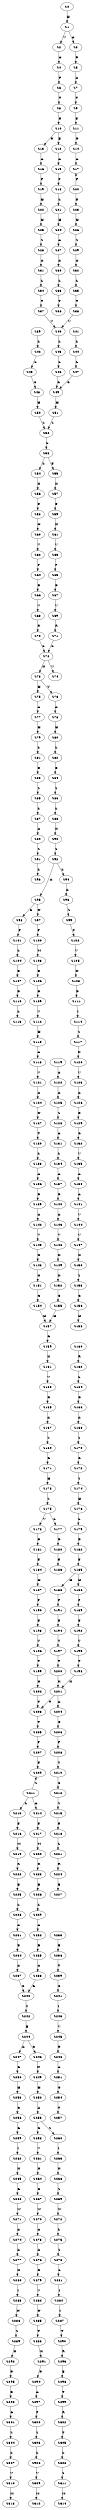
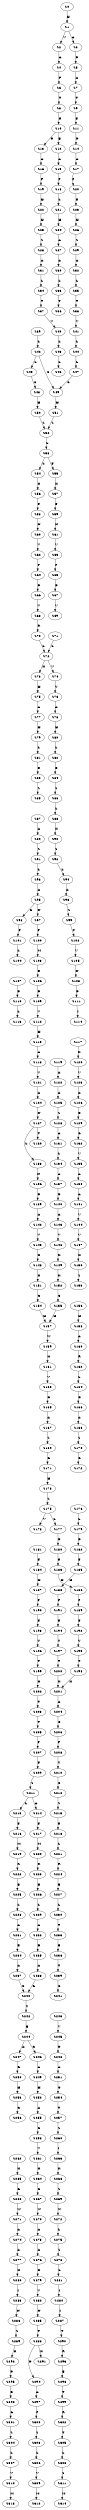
edge "S20" -> "S17": reversed
edge "S38" -> "S40": now "S38" -> "S41"
edge "S46" -> "S49": now "S42" -> "S49"
edge "S69" -> "S71": removed, label "R"
edge "S73" -> "S76": now "S74" -> "S76"
edge "S85" -> "S87": removed, label "L"
edge "S92" -> "S95": now "S93" -> "S95"
edge "S104" -> "S107": removed, label "D"
edge "S114" -> "S117": removed, label "S"
edge "S130" -> "S133": now "S127" -> "S133"
edge "S133" -> "S136": label "A" -> "N"
edge "S153" -> "S156": removed, label "G"
edge "S158" -> "S160": added, label "A"
edge "S157" -> "S159": label "G" -> "W"
node "S174": removed
edge "S178" -> "S181": removed, label "D"
edge "S185" -> "S186": now "S183" -> "S186"
edge "S201" -> "S203": removed, label "T"
edge "S211" -> "S209": reversed
node "S230": added
edge "S241" -> "S243": removed, label "I"
edge "S246" -> "S249": label "N" -> "A"
edge "S255" -> "S260": now "S257" -> "S260"
node "S259": removed
edge "S291" -> "S294": now "S288" -> "S294"
node "S906": label "S906" -> "S306"
